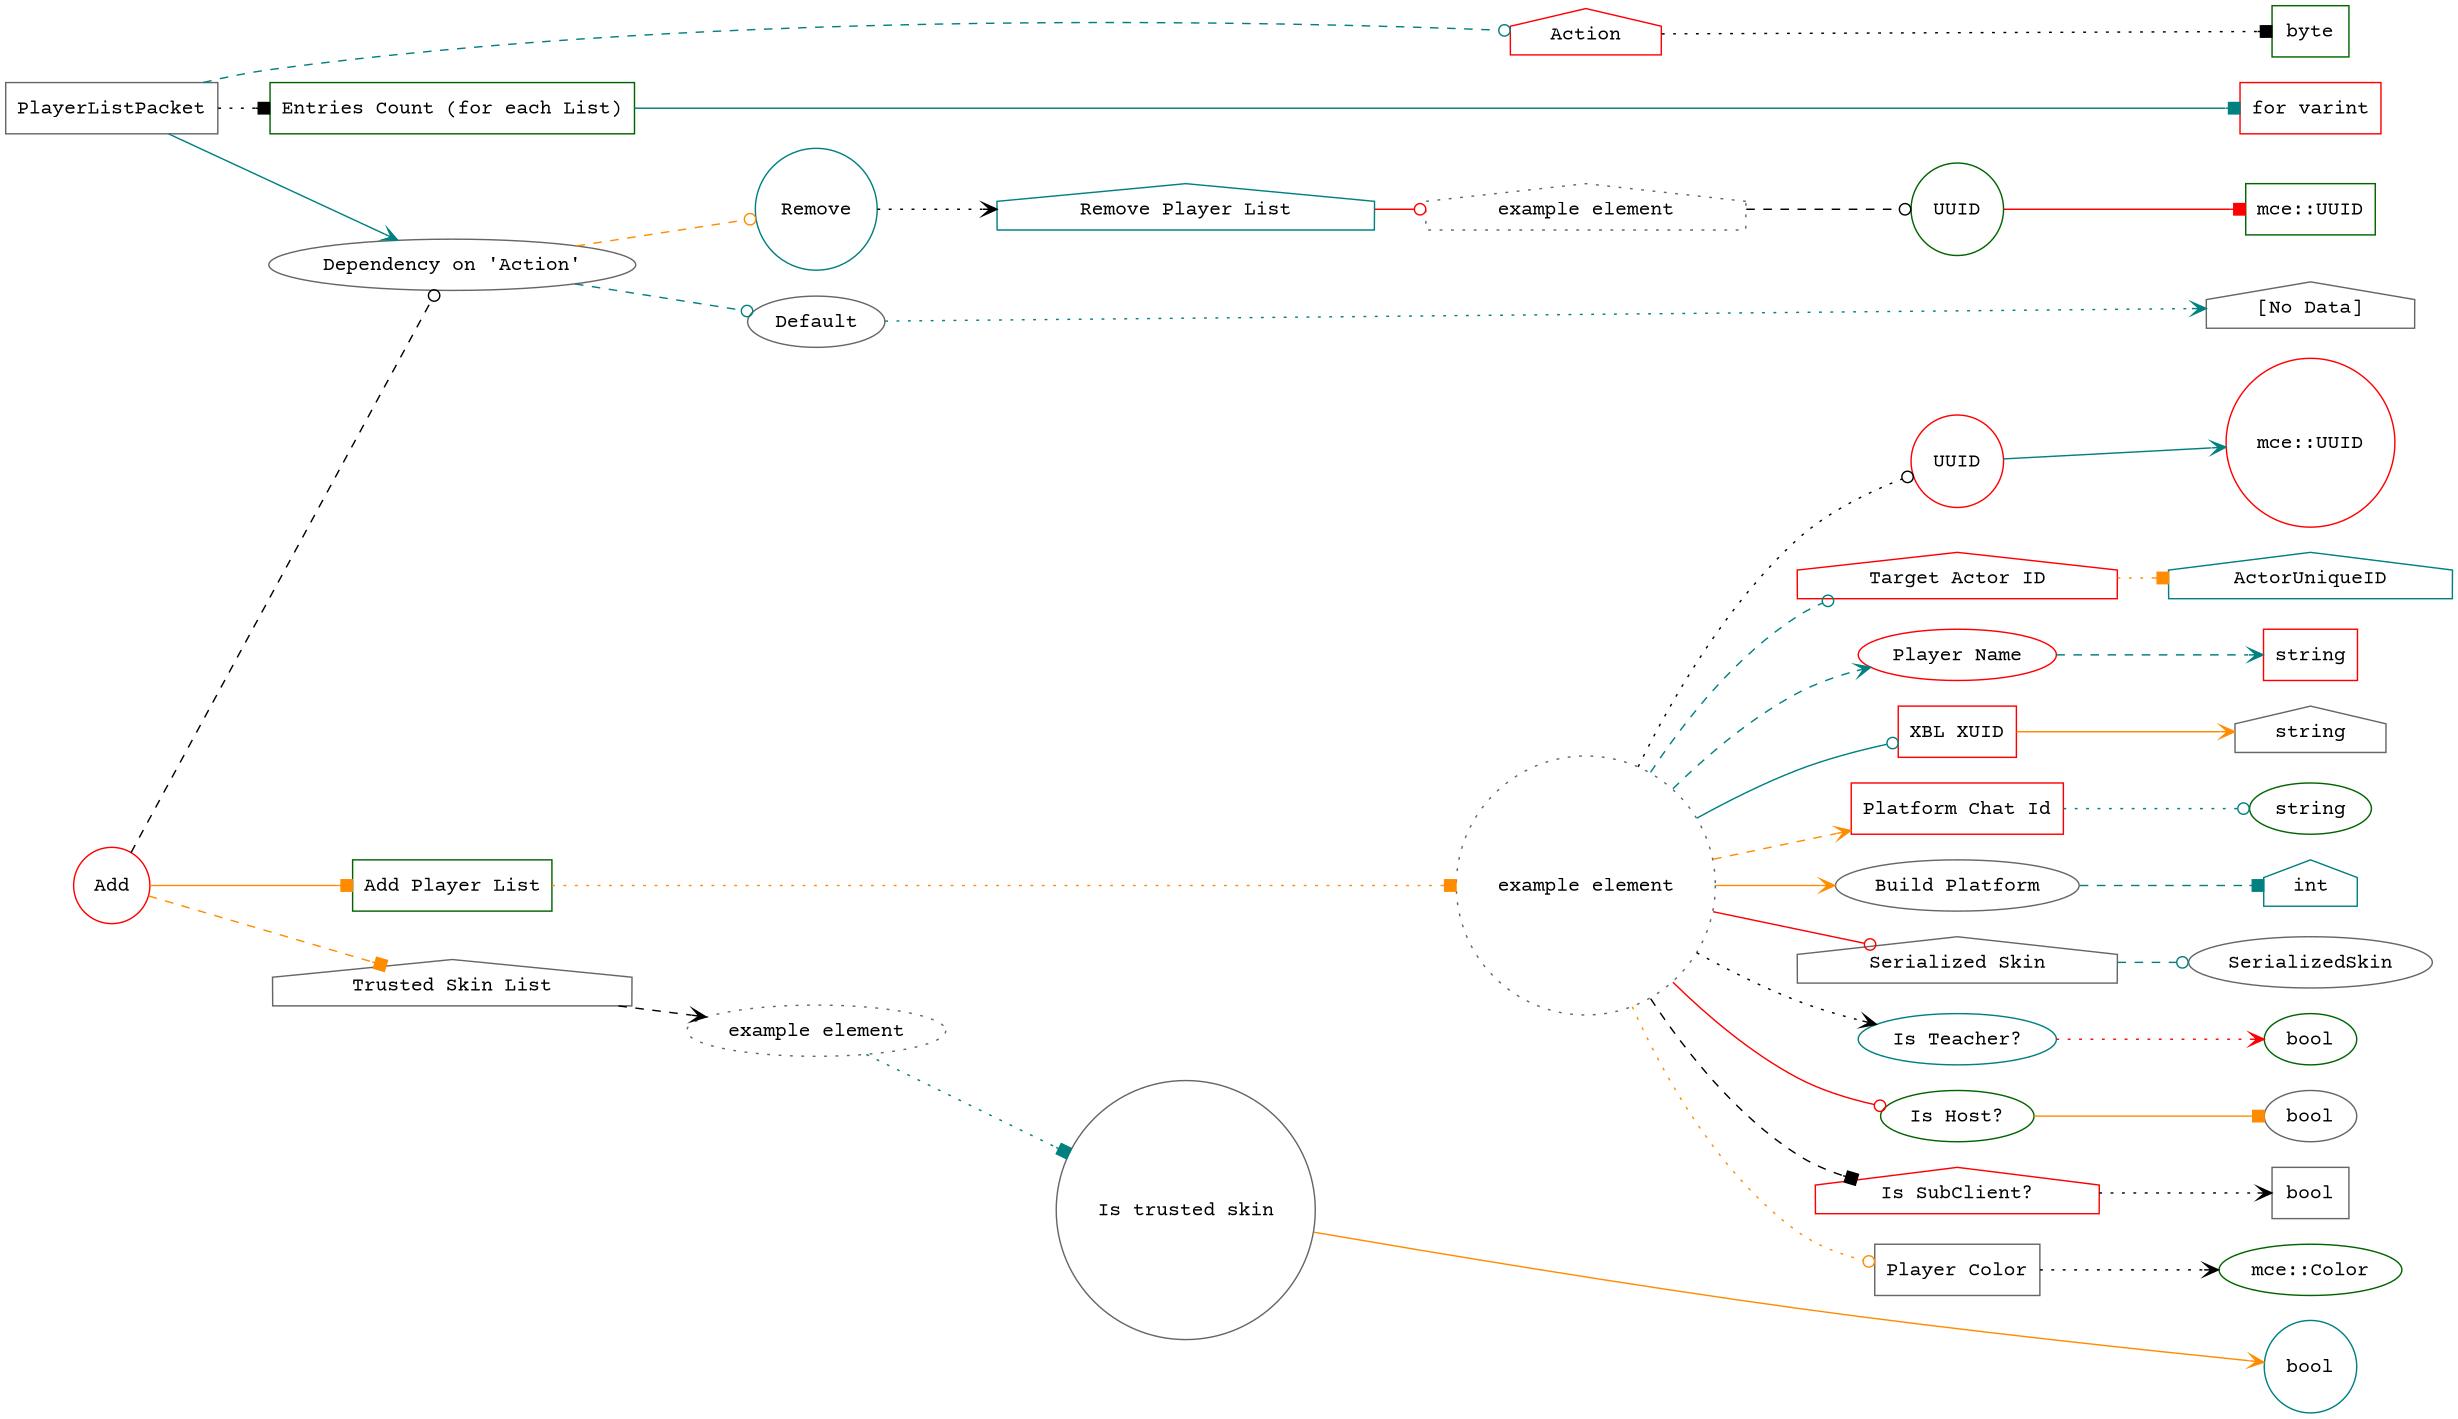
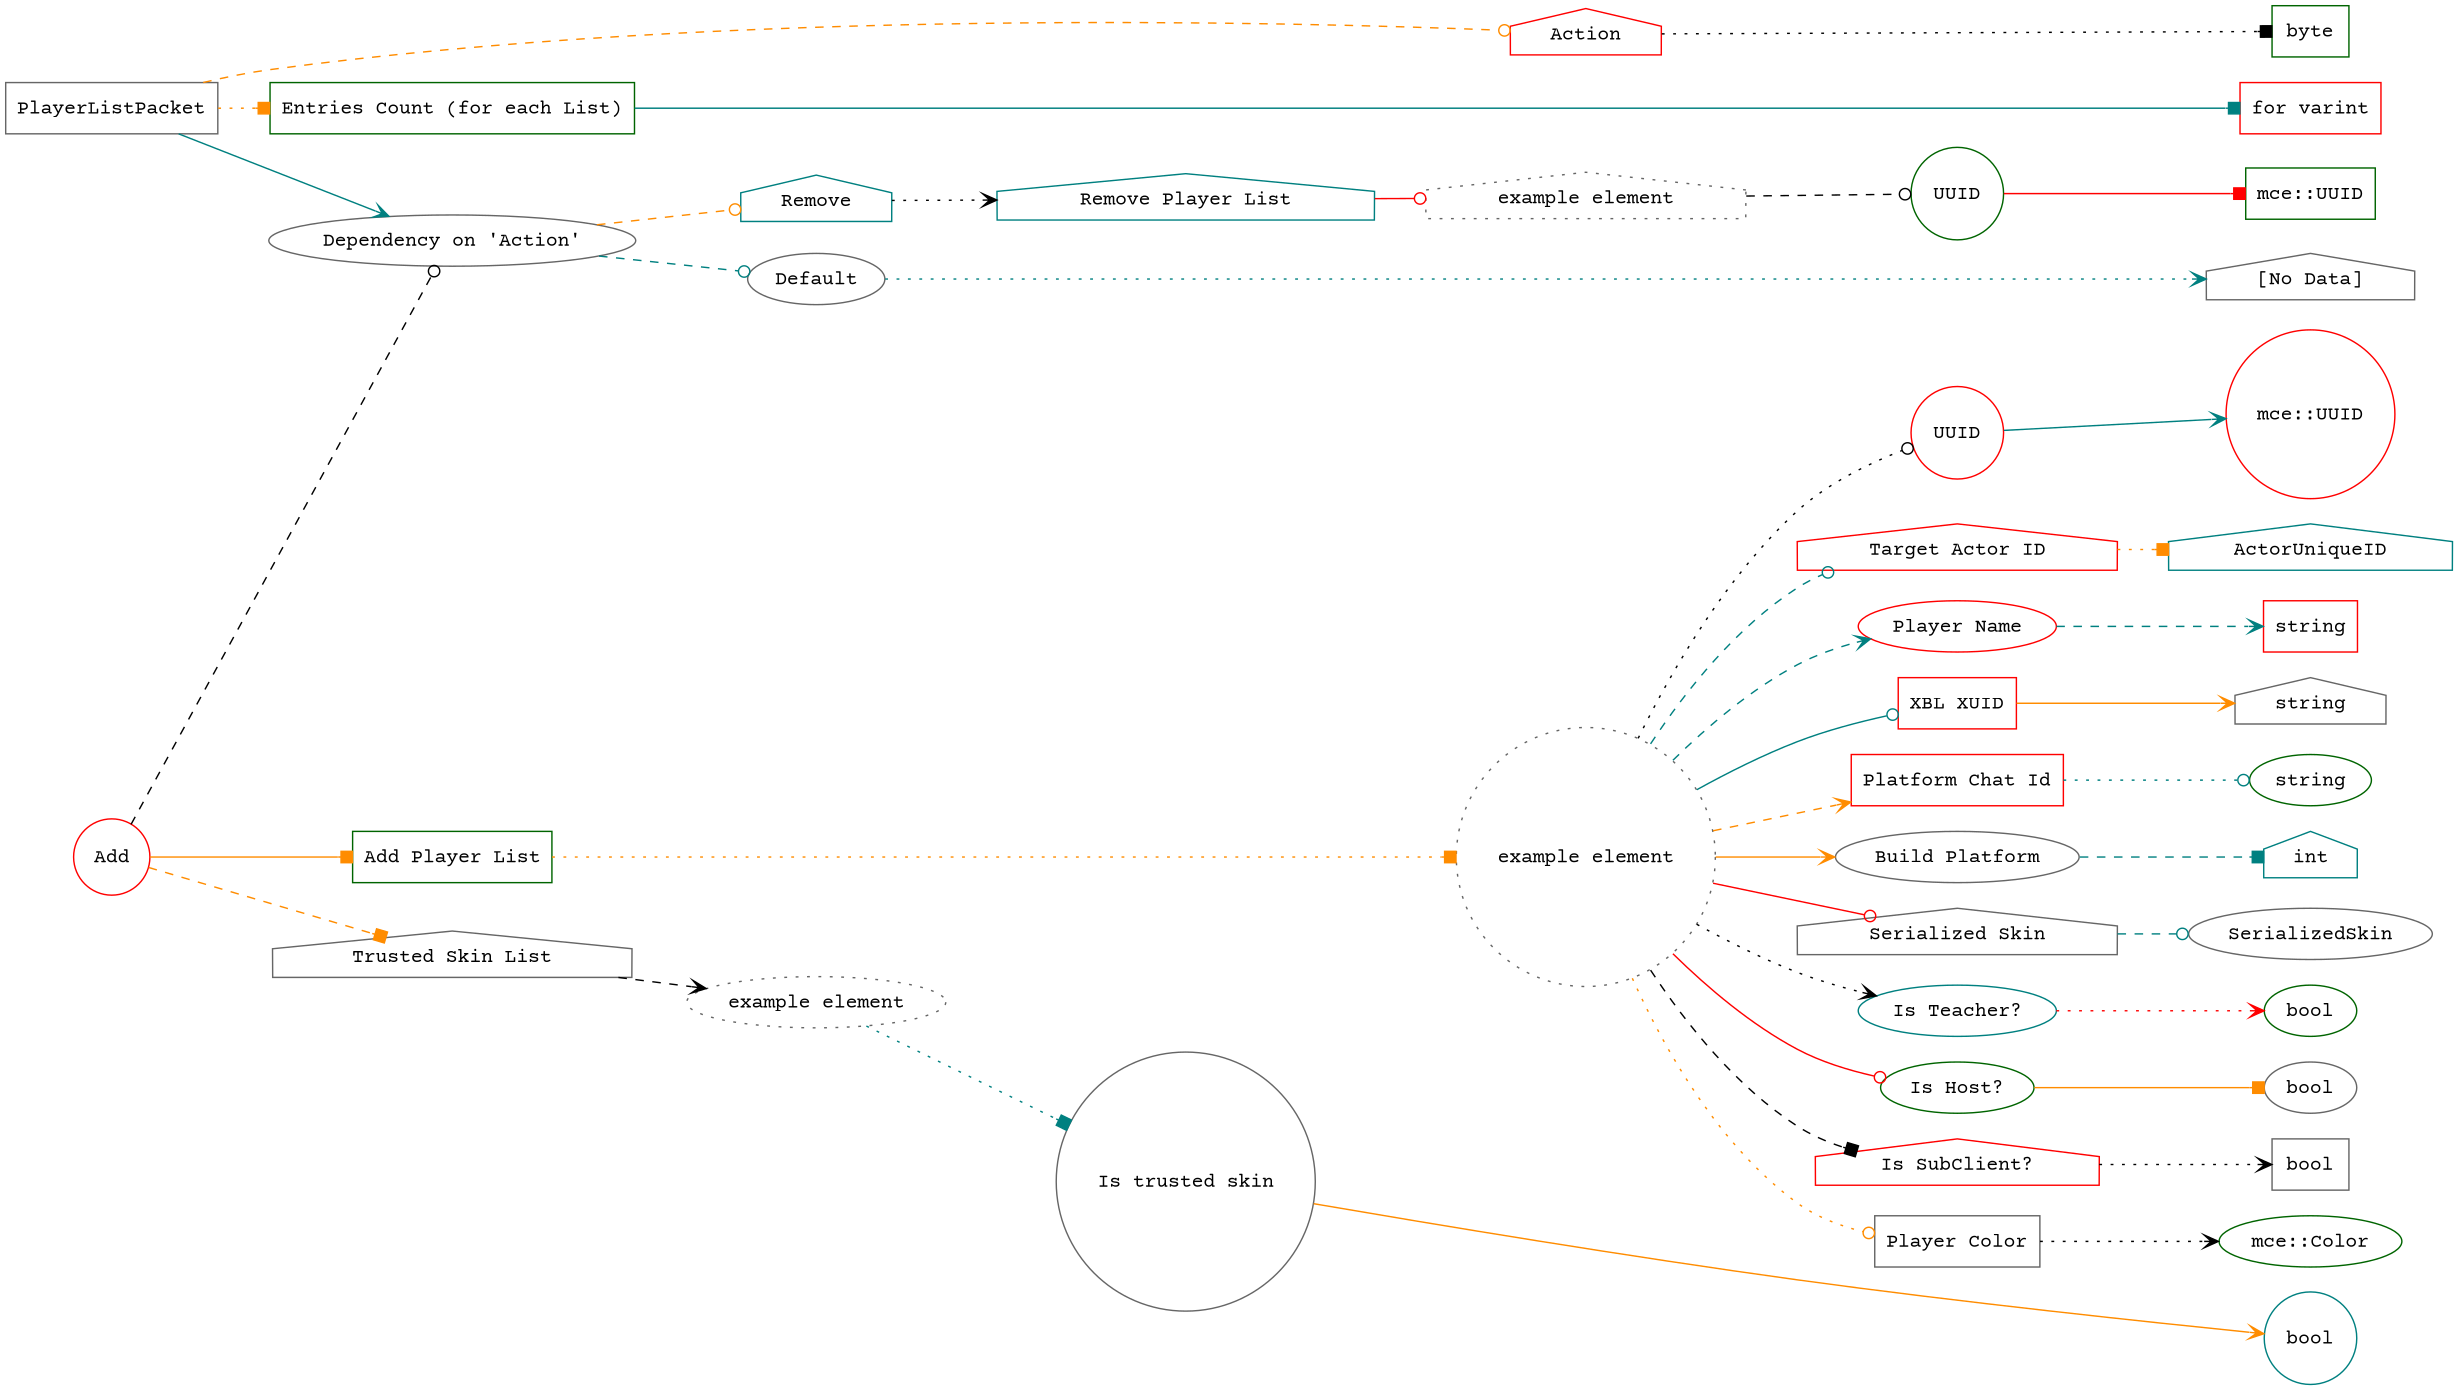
edge "PlayerListPacket" -> "Action": color teal -> darkorange
edge "PlayerListPacket" -> "Entries Count (for each List)": color black -> darkorange
node "Remove": shape circle -> house
